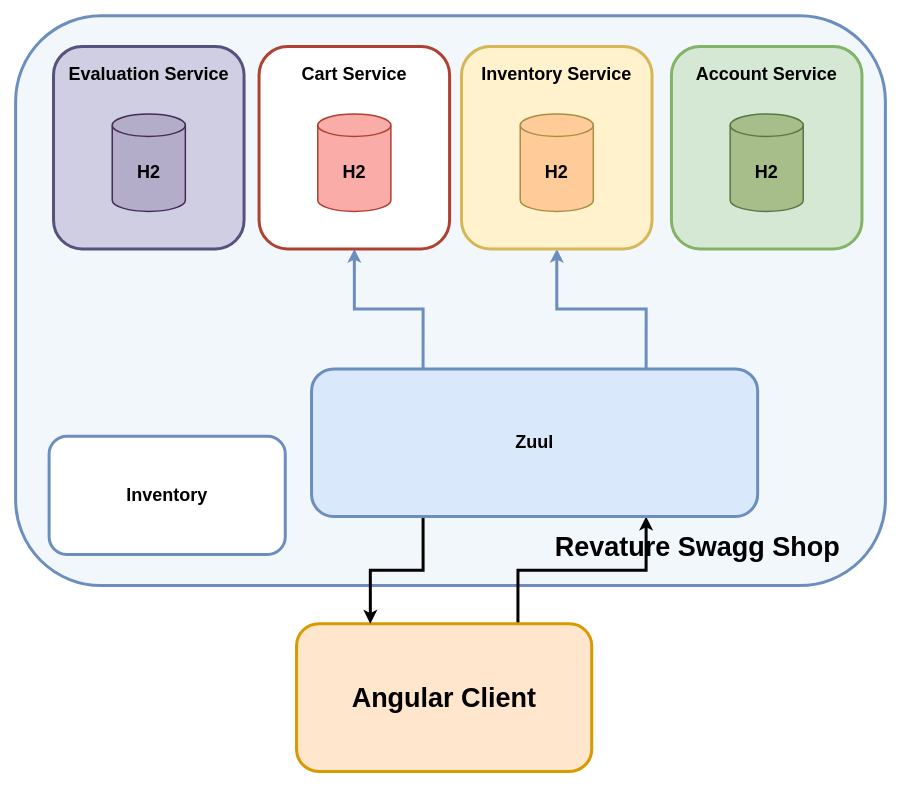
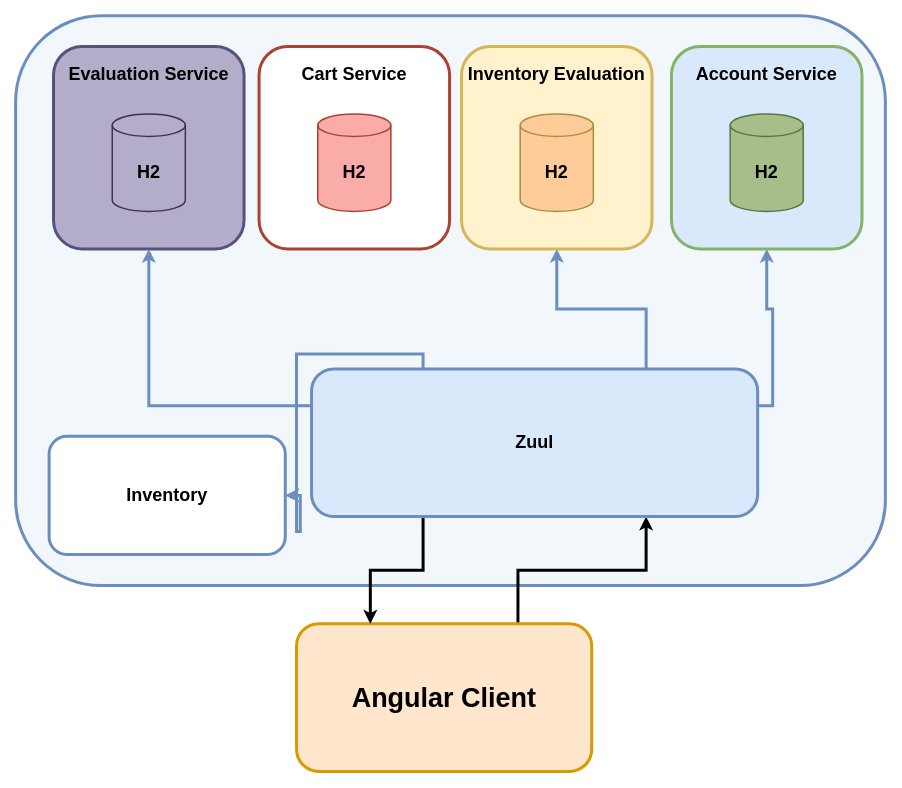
node "Evaluation Service": fillcolor #d0cee2 -> #b4adc9
node "Inventory Service": label "Inventory Service" -> "Inventory Evaluation"
node "Account Service": fillcolor #d5e8d4 -> #dae8fc
edge "Zuul" -> "Cart Service": now "Zuul" -> "Inventory"
edge "Zuul" -> "Account Service": added
edge "Zuul" -> "Evaluation Service": added
node "Revature Swagg Shop": removed
